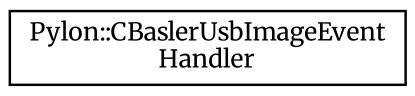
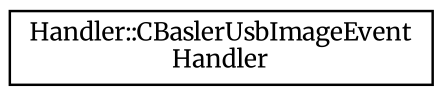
node "Pylon::CBaslerUsbImageEvent Handler": label "Pylon::CBaslerUsbImageEvent Handler" -> "Handler::CBaslerUsbImageEvent Handler"
